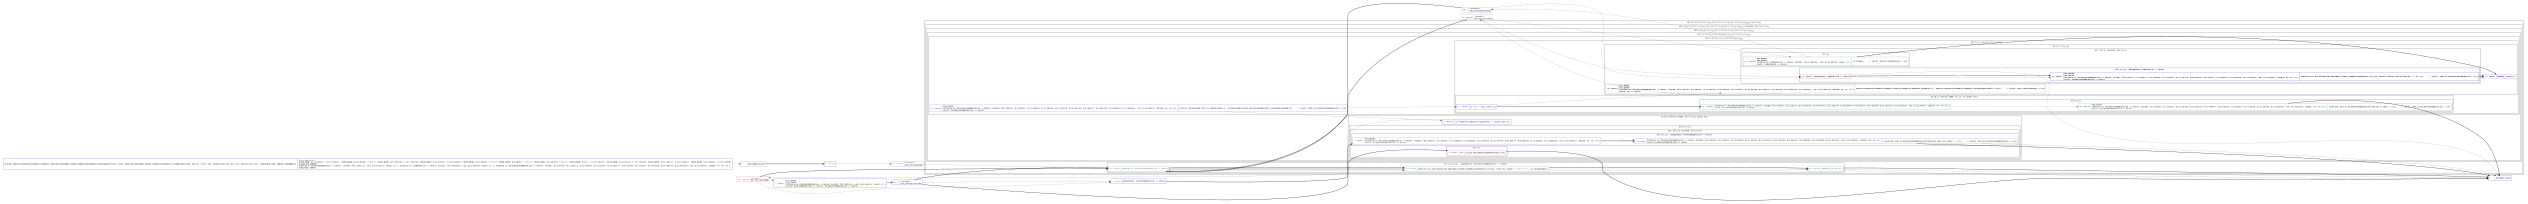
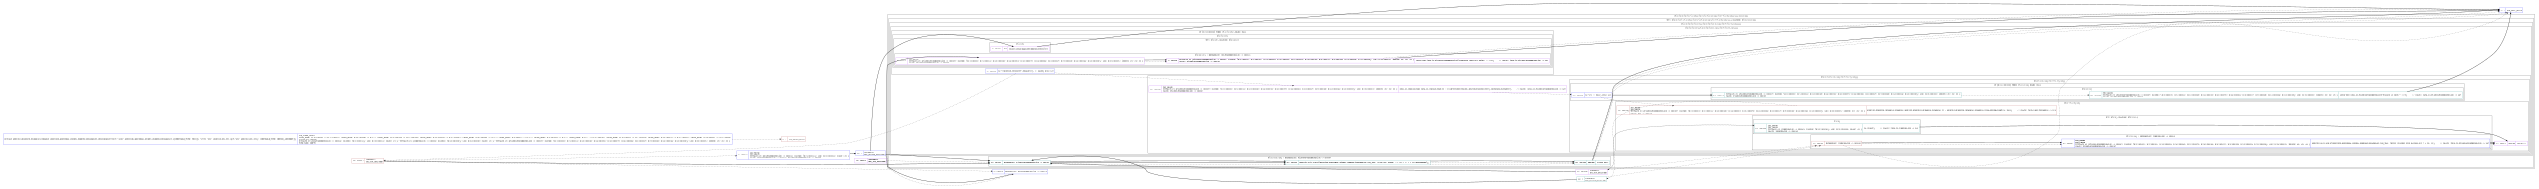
edge "10: 0x002e" -> "4: 0x000f": reversed
node "2: 0x0000": removed
